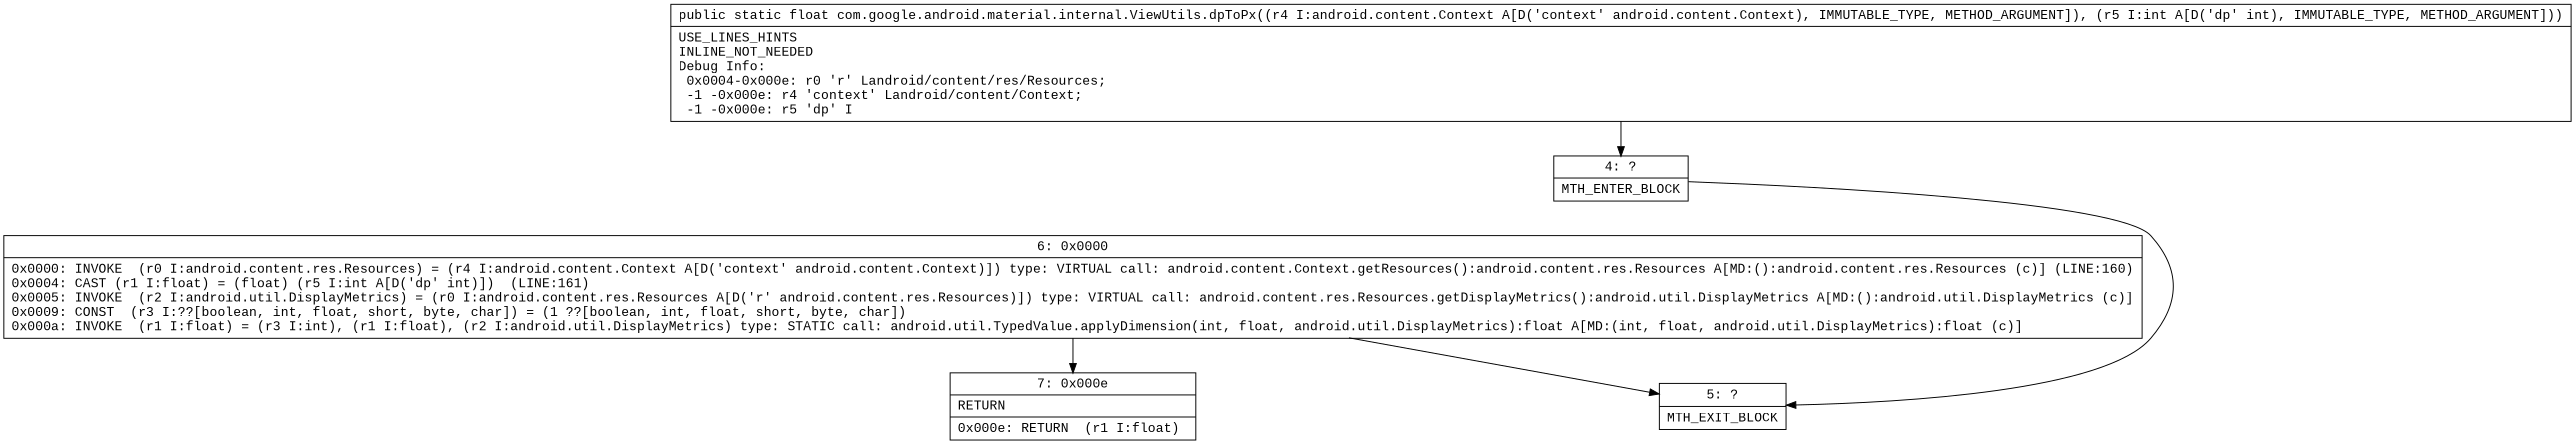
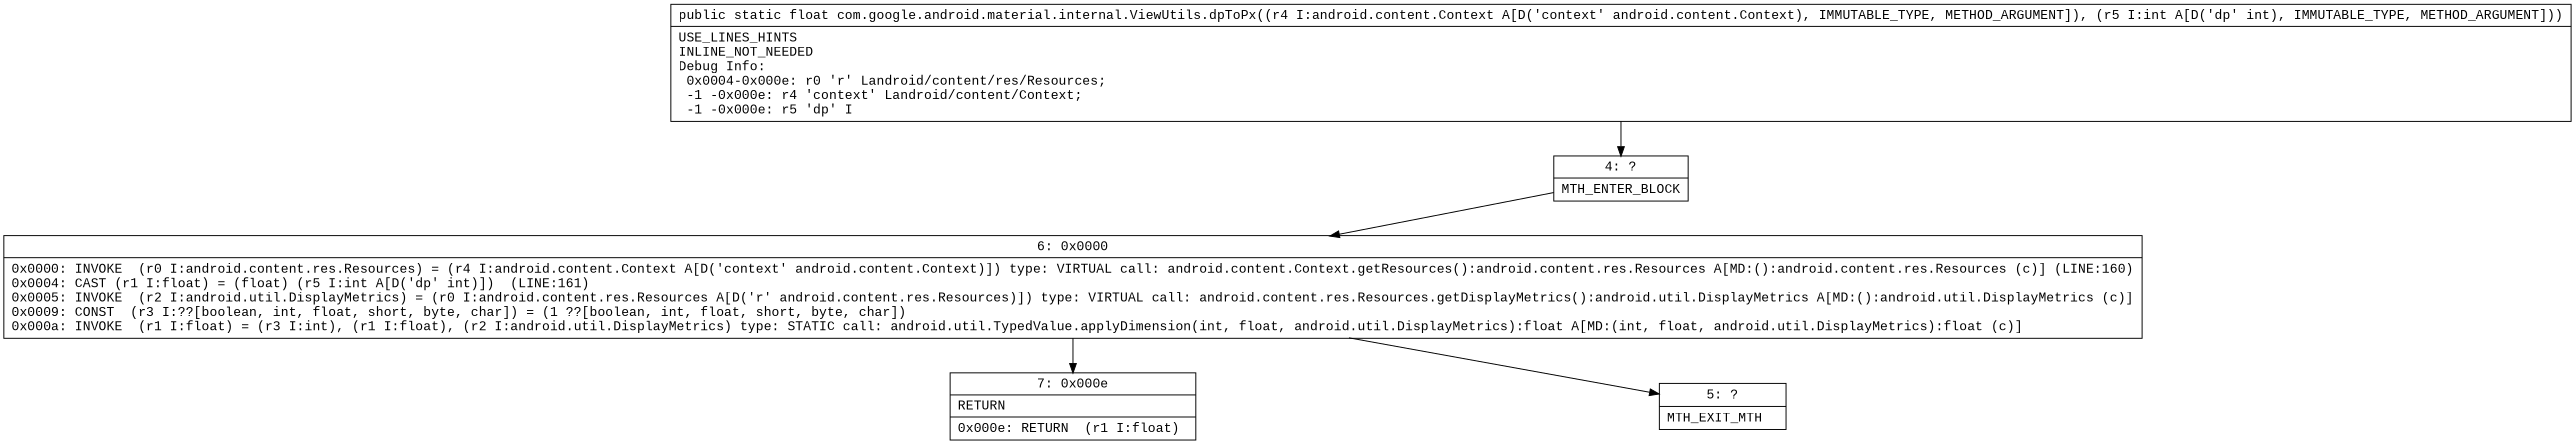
edge "4: ?" -> "5: ?": now "4: ?" -> "6: 0x0000"
node "5: ?": text "MTH_EXIT_BLOCK" -> "MTH_EXIT_MTH"
